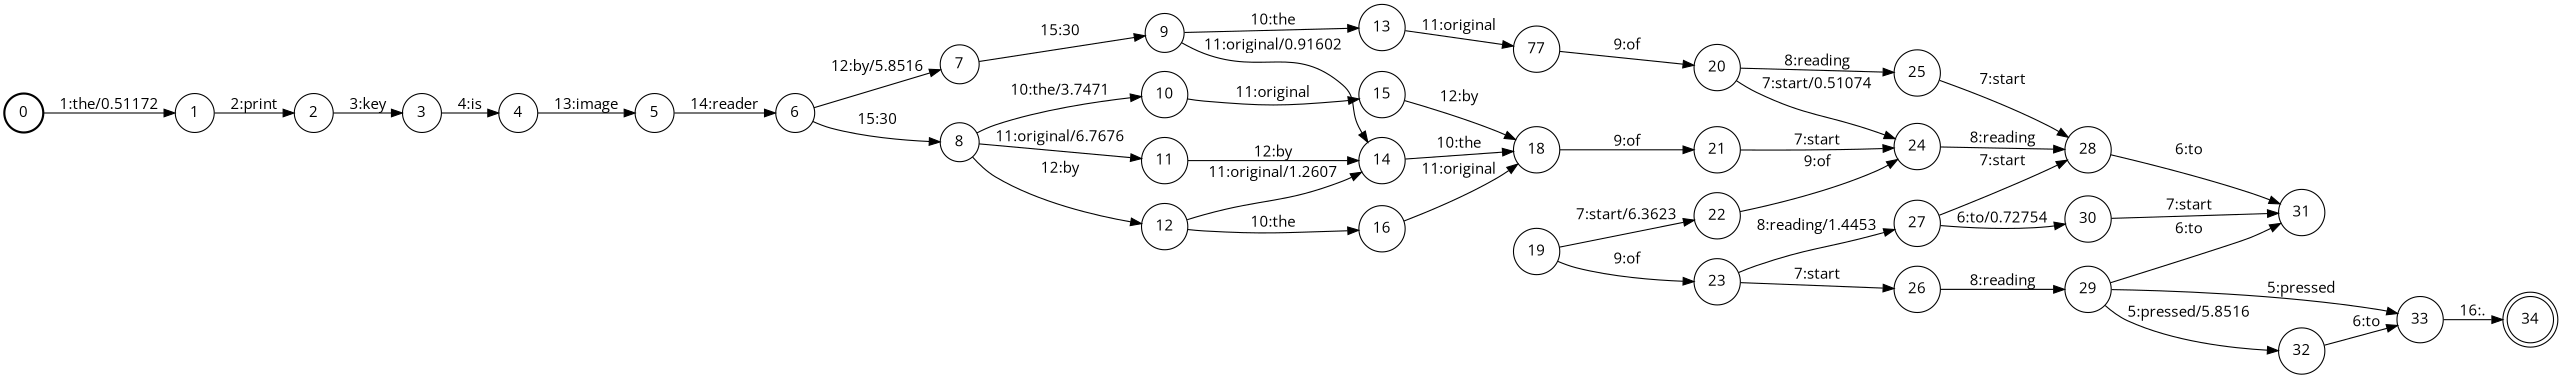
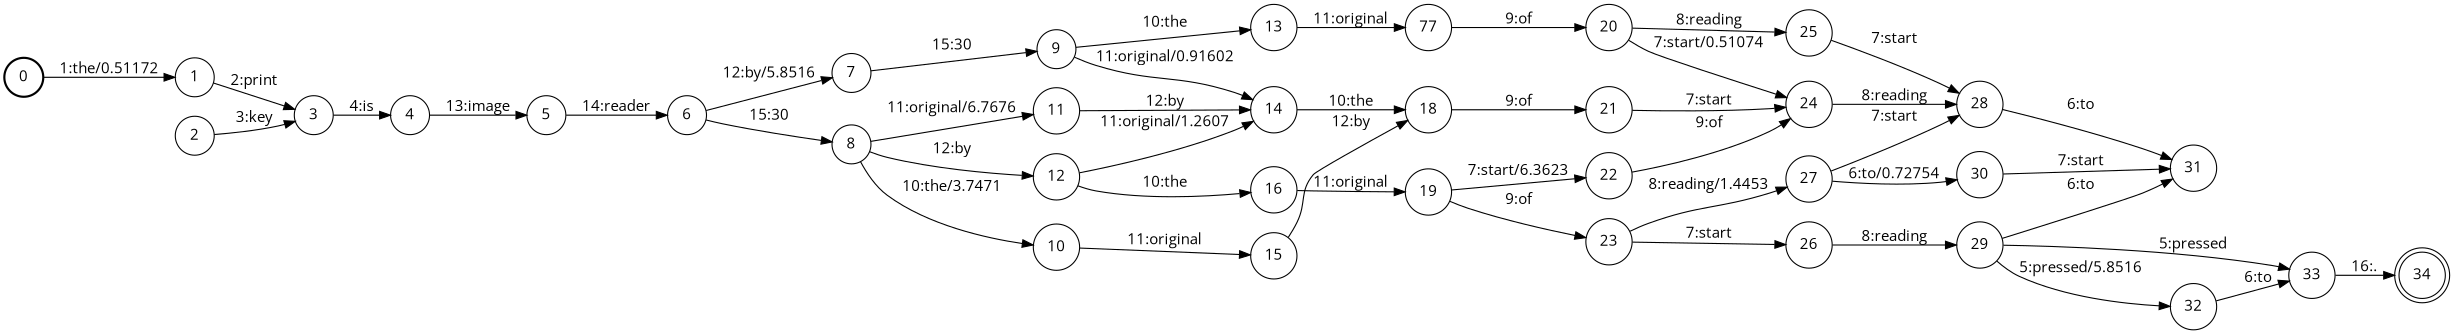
edge "1" -> "2": now "1" -> "3"
edge "16" -> "18": now "16" -> "19"
